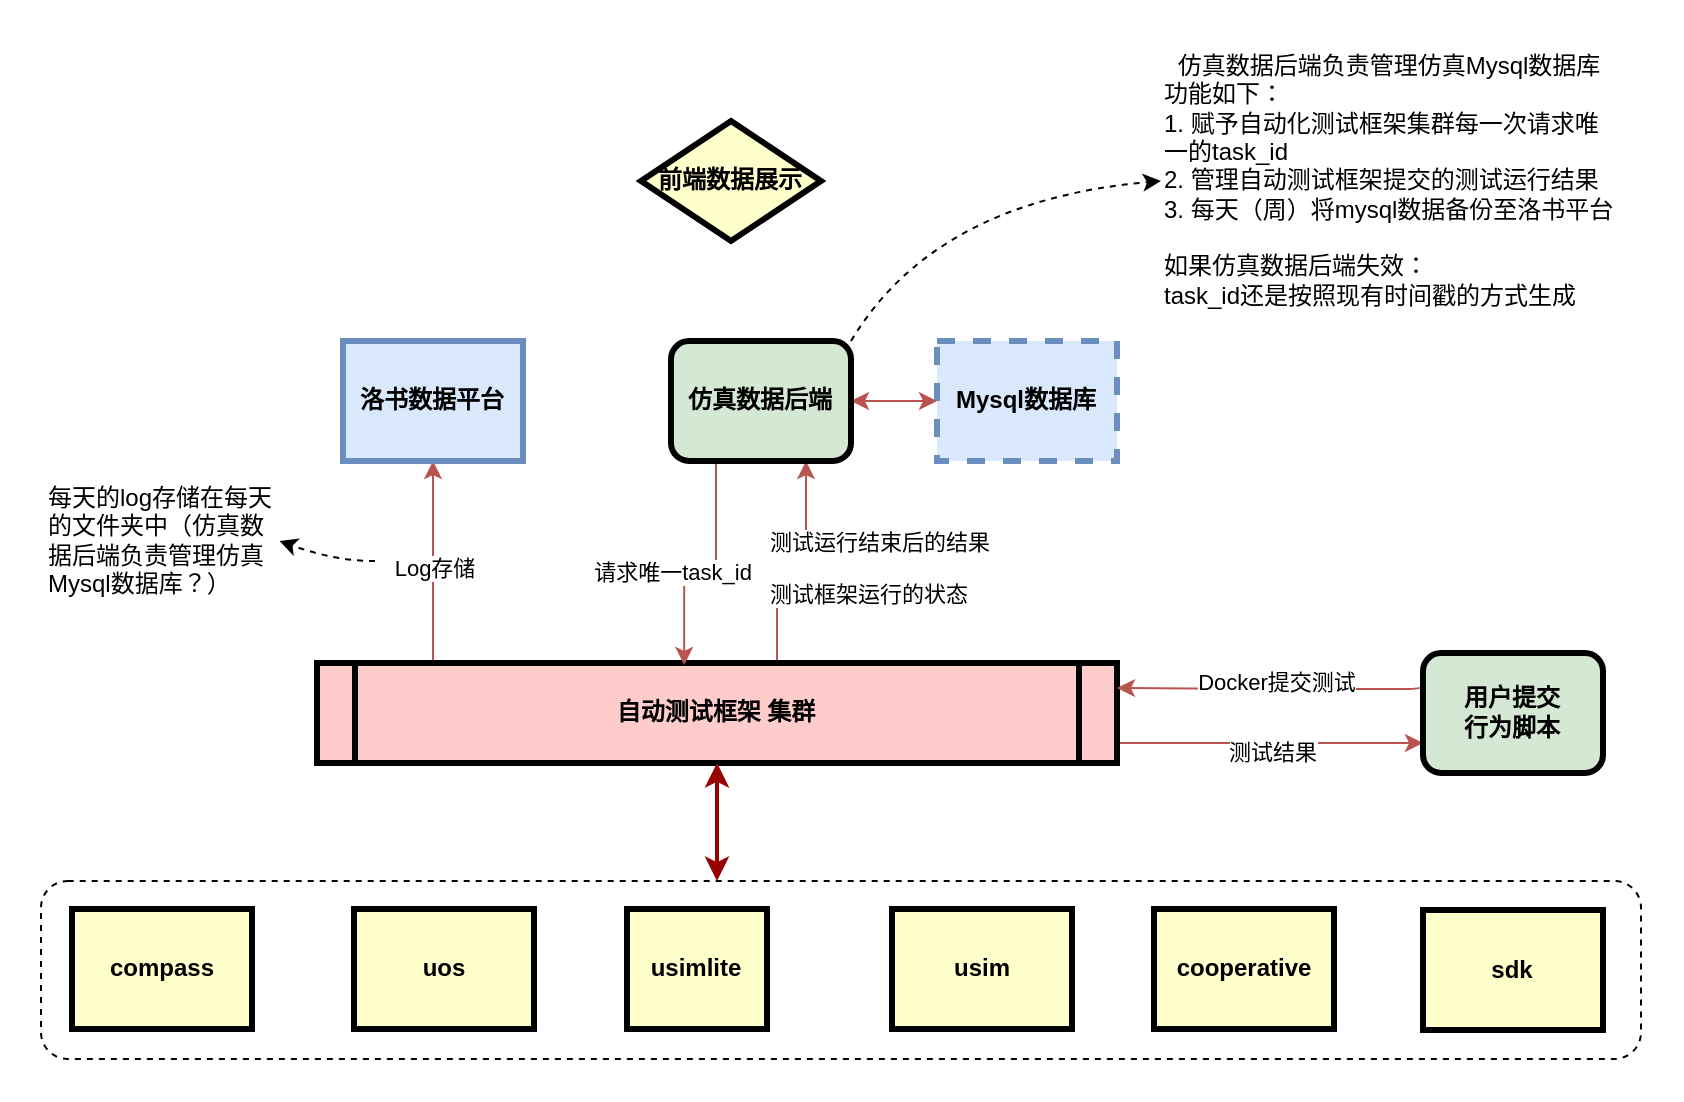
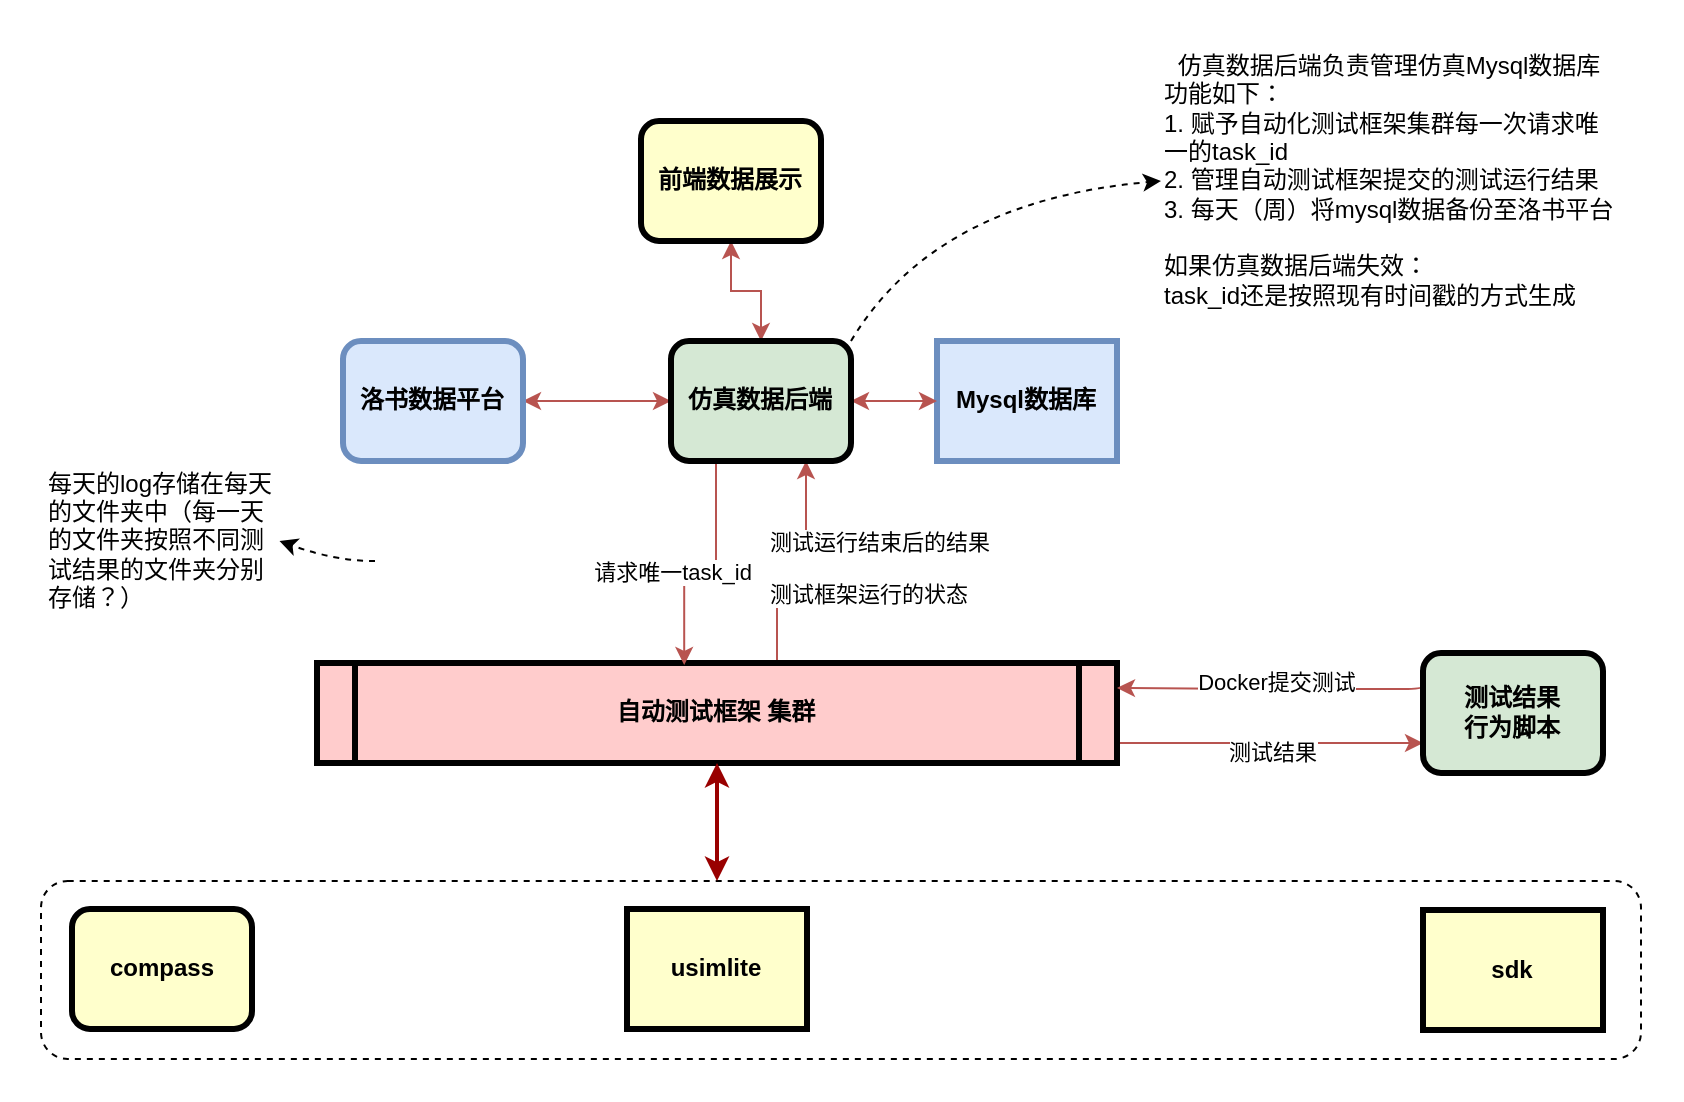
node "前端数据展示": shape diamond -> rounded rectangle
edge "前端数据展示" -- "仿真数据后端": added
node "洛书数据平台": shape rectangle -> rounded rectangle
edge "洛书数据平台" -- "仿真数据后端": added
node "Mysql数据库": style dashed -> solid
node "每天的log存储在每天的文件夹中（仿真数据后端负责管理仿真Mysql数据库？）": label "每天的log存储在每天的文件夹中（仿真数据后端负责管理仿真Mysql数据库？）" -> "每天的log存储在每天的文件夹中（每一天的文件夹按照不同测试结果的文件夹分别存储？）"
edge "自动测试框架 集群" -> "洛书数据平台": removed, label "Log存储"
node "用户提交 行为脚本": label "用户提交 行为脚本" -> "测试结果 行为脚本"
node "compass": shape rectangle -> rounded rectangle
node "uos": removed
node "usimlite": size 140x120 -> 180x120
node "usim": removed
node "cooperative": removed
